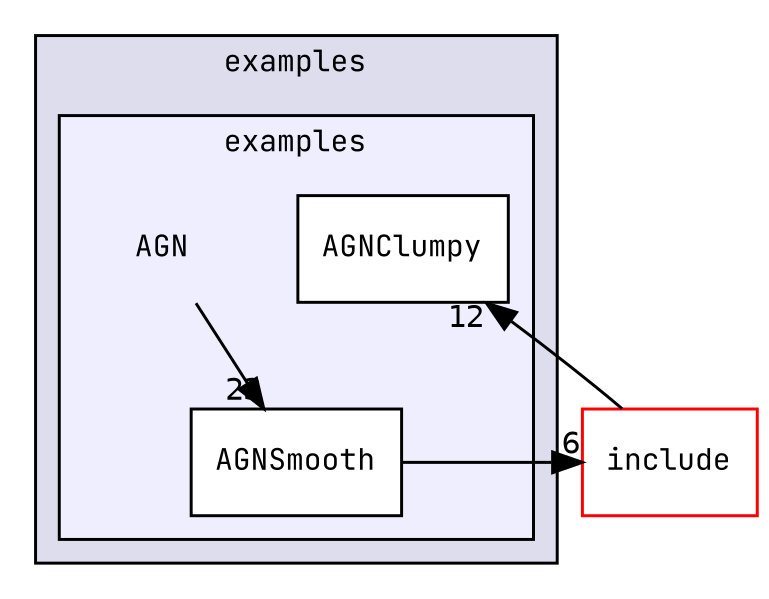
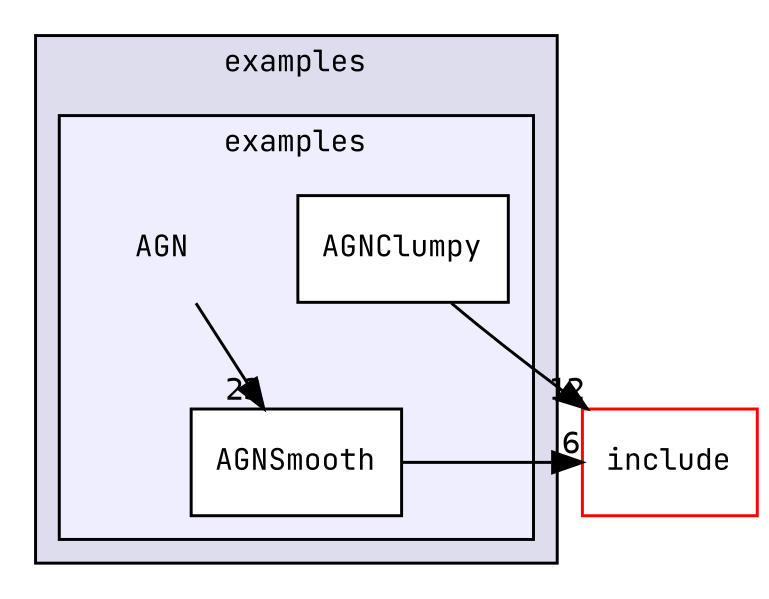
edge "include" -> "AGNClumpy": reversed
